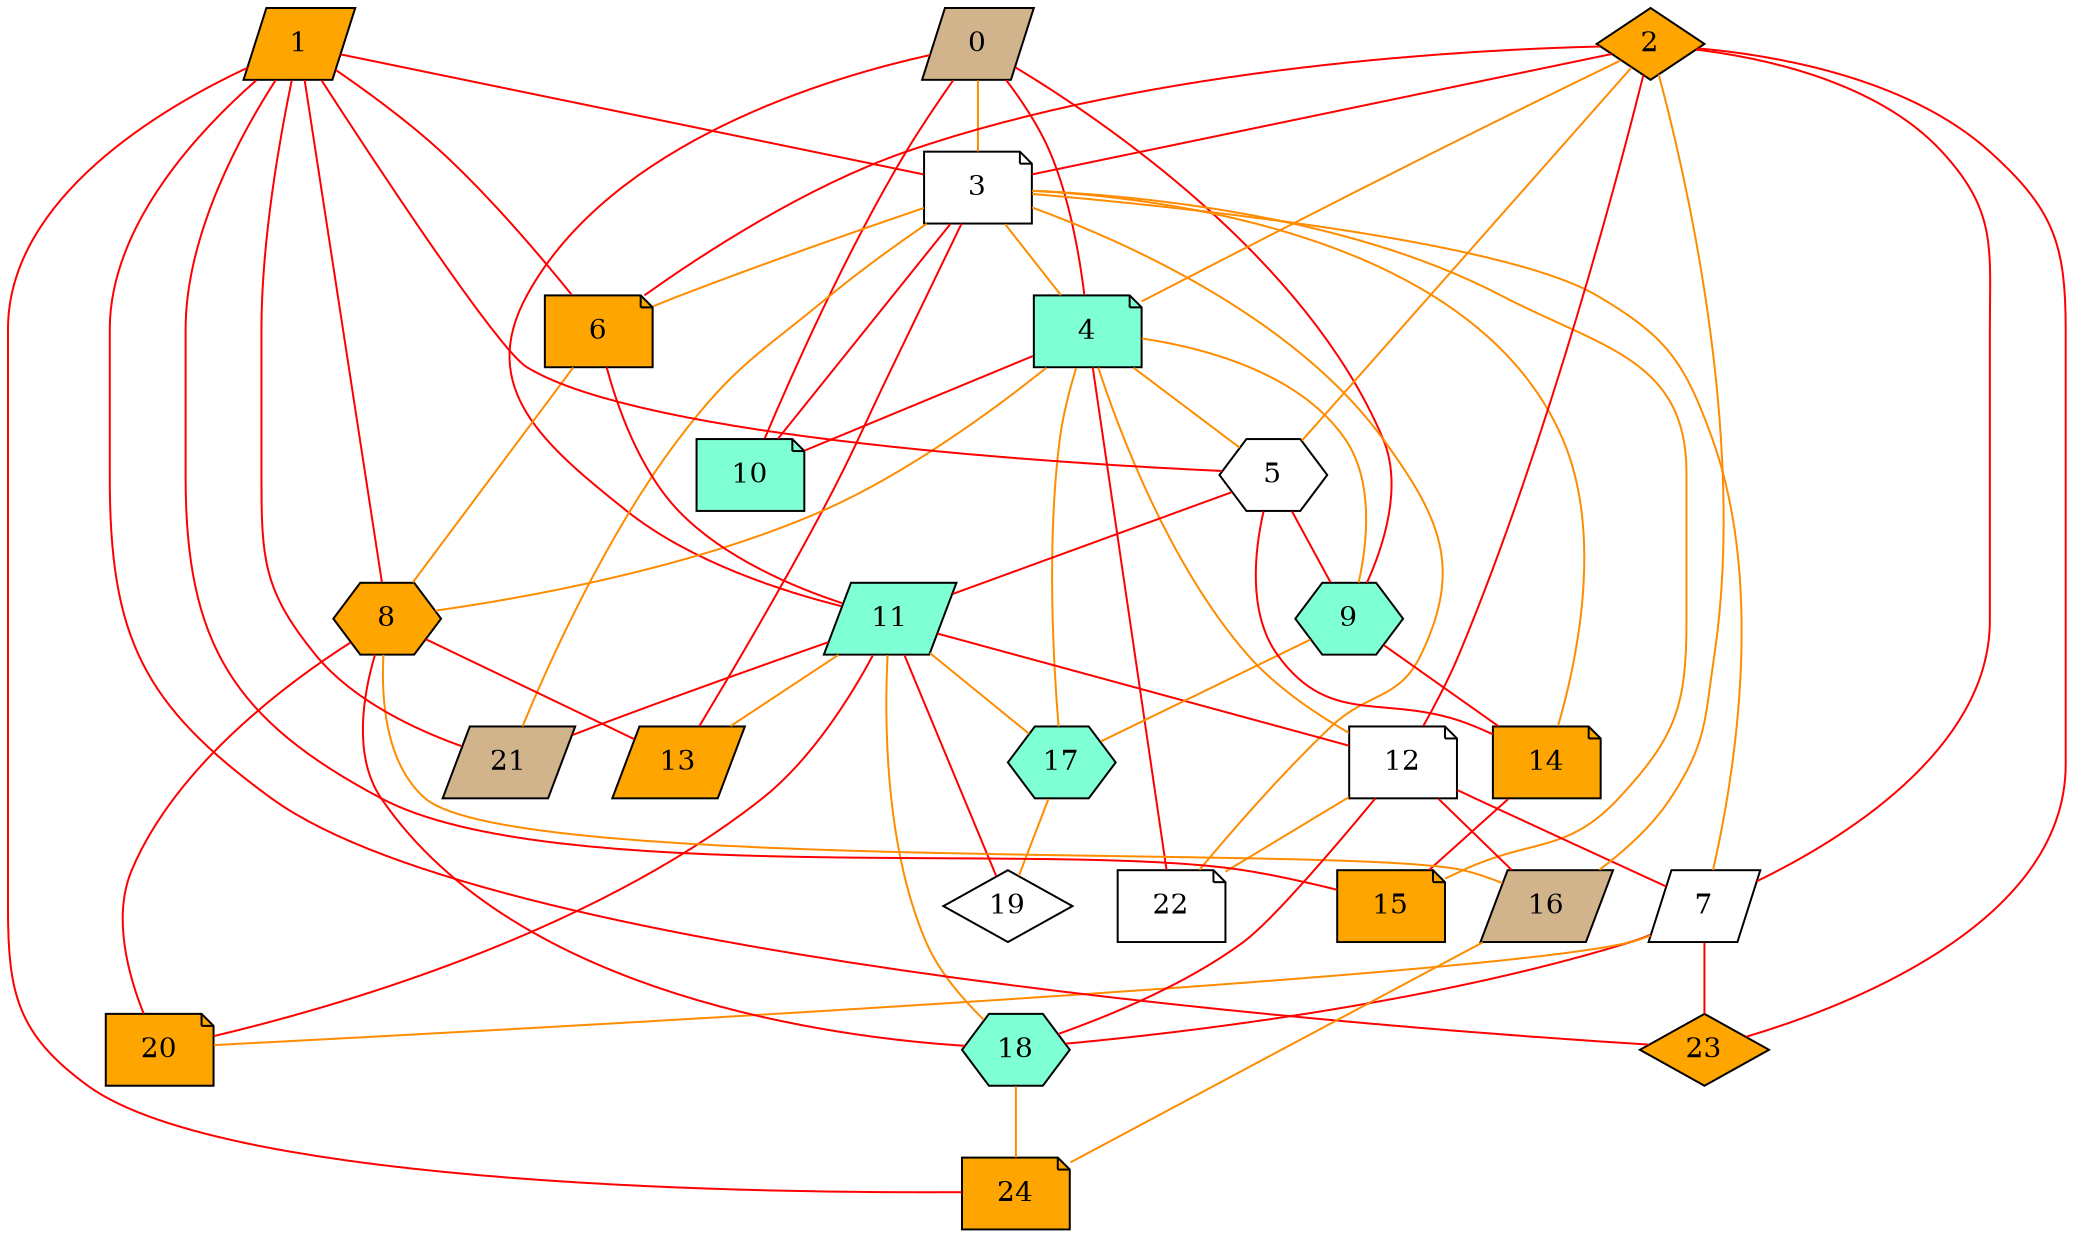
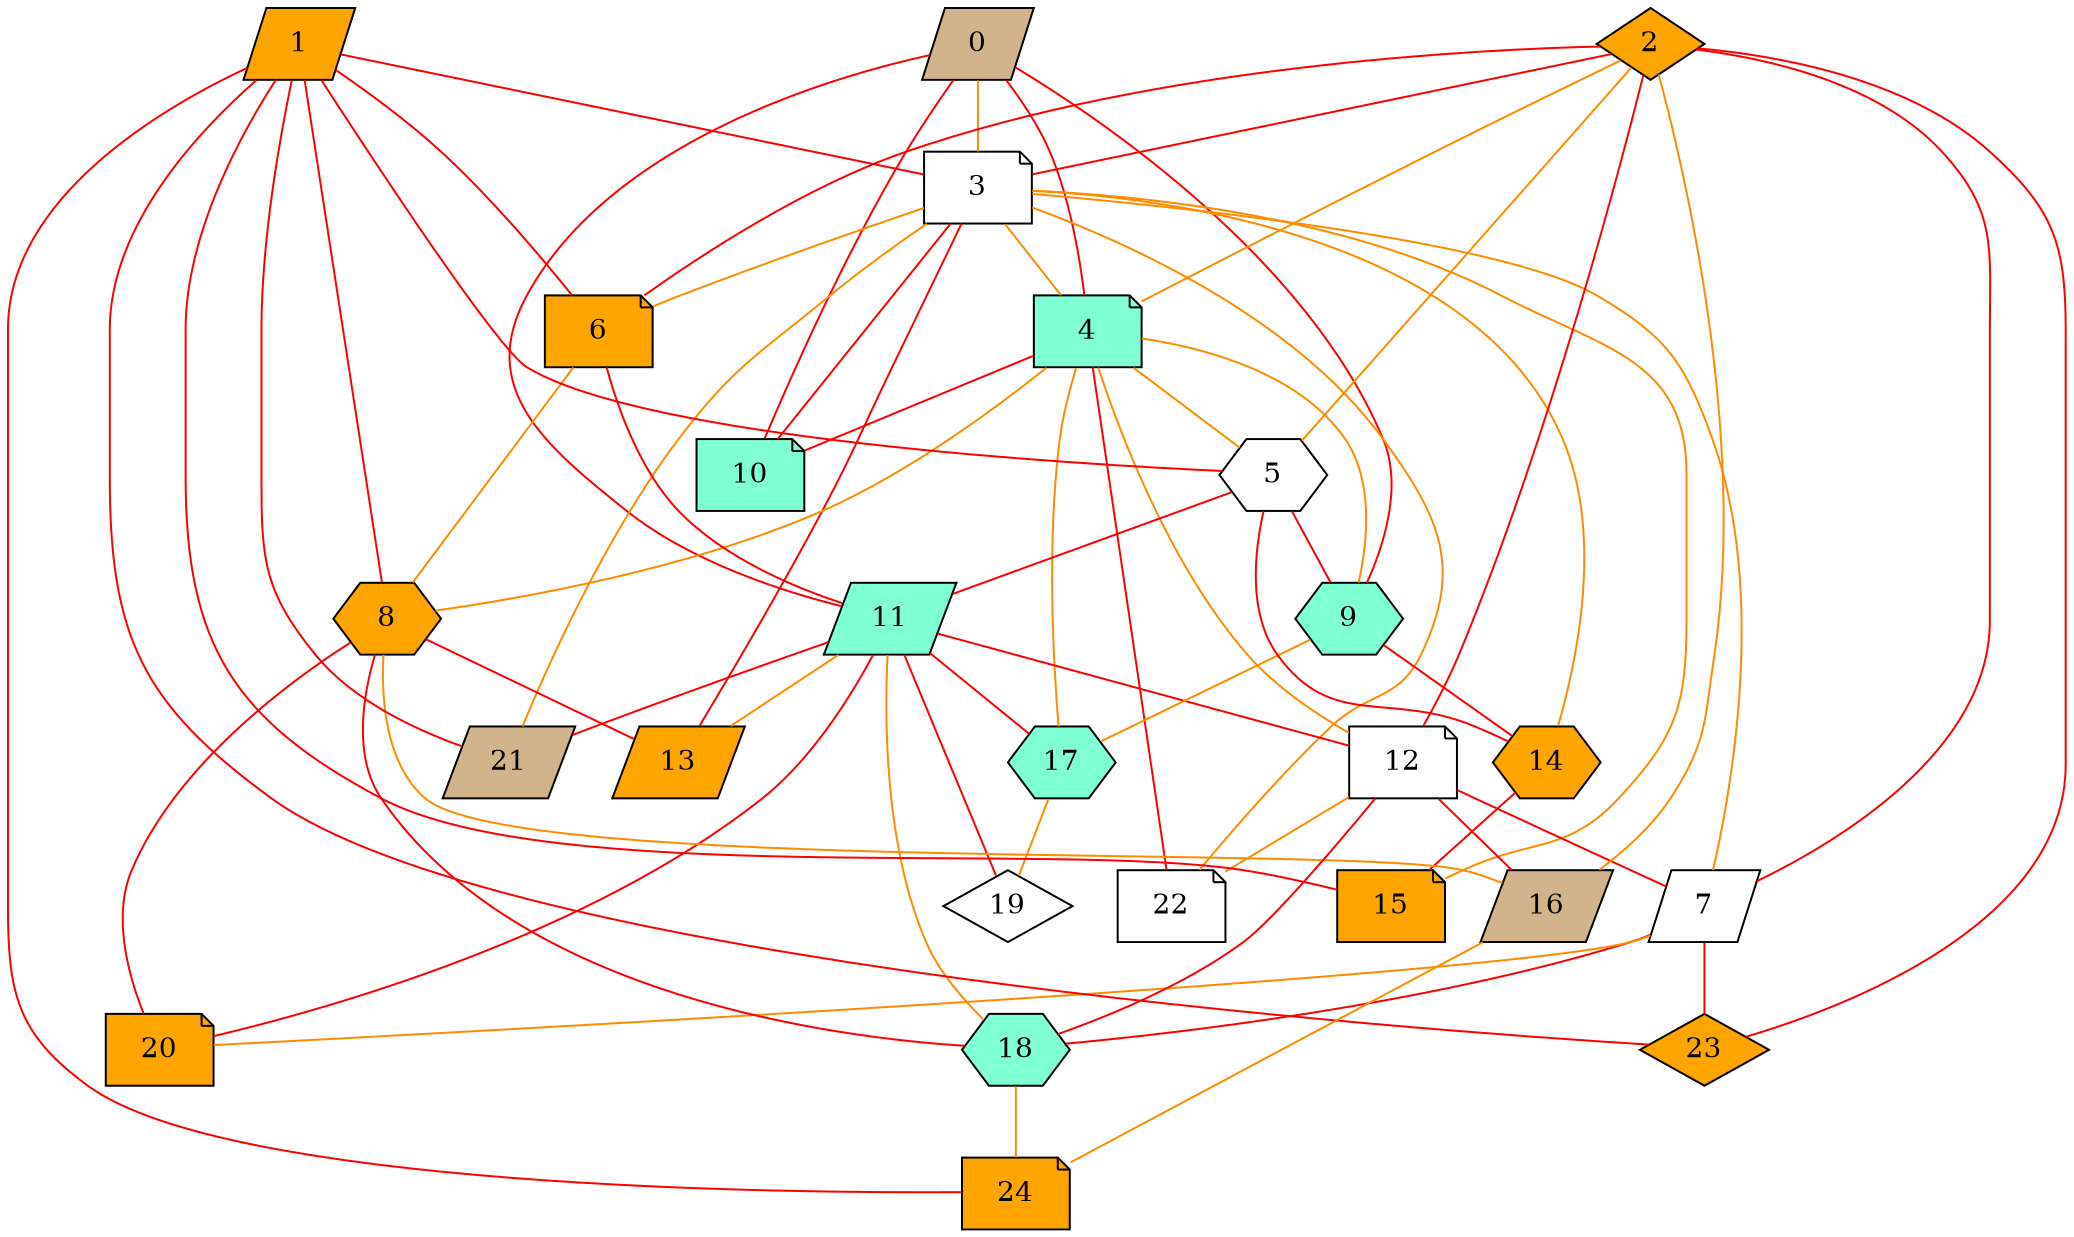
edge "11" -- "17": color darkorange -> red
node "14": shape note -> hexagon
